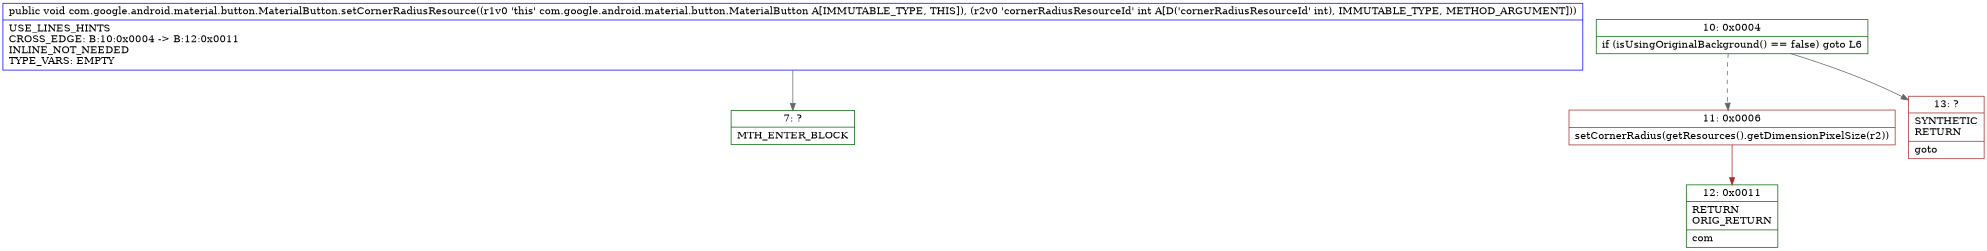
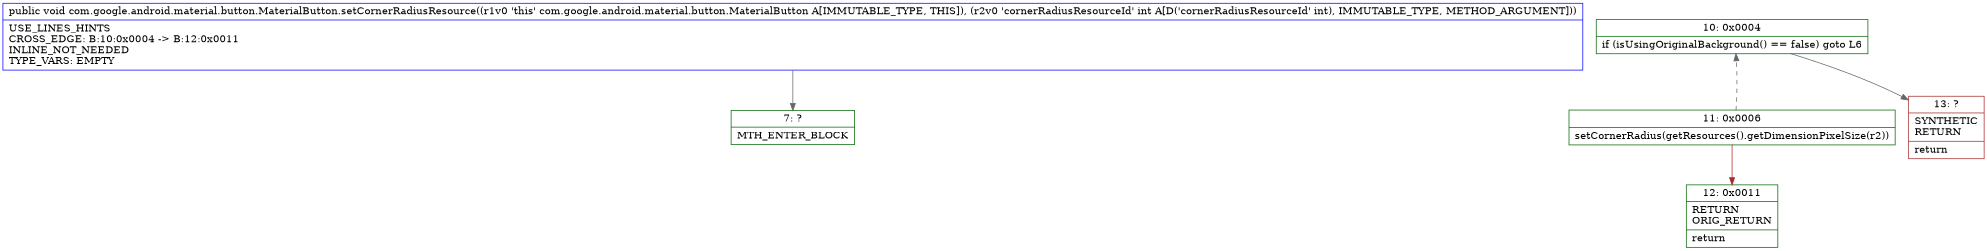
edge "10: 0x0004" -> "11: 0x0006": reversed
node "11: 0x0006": color brown -> darkgreen
node "13: ?": text "goto" -> "return"
node "12: 0x0011": text "com" -> "return"
